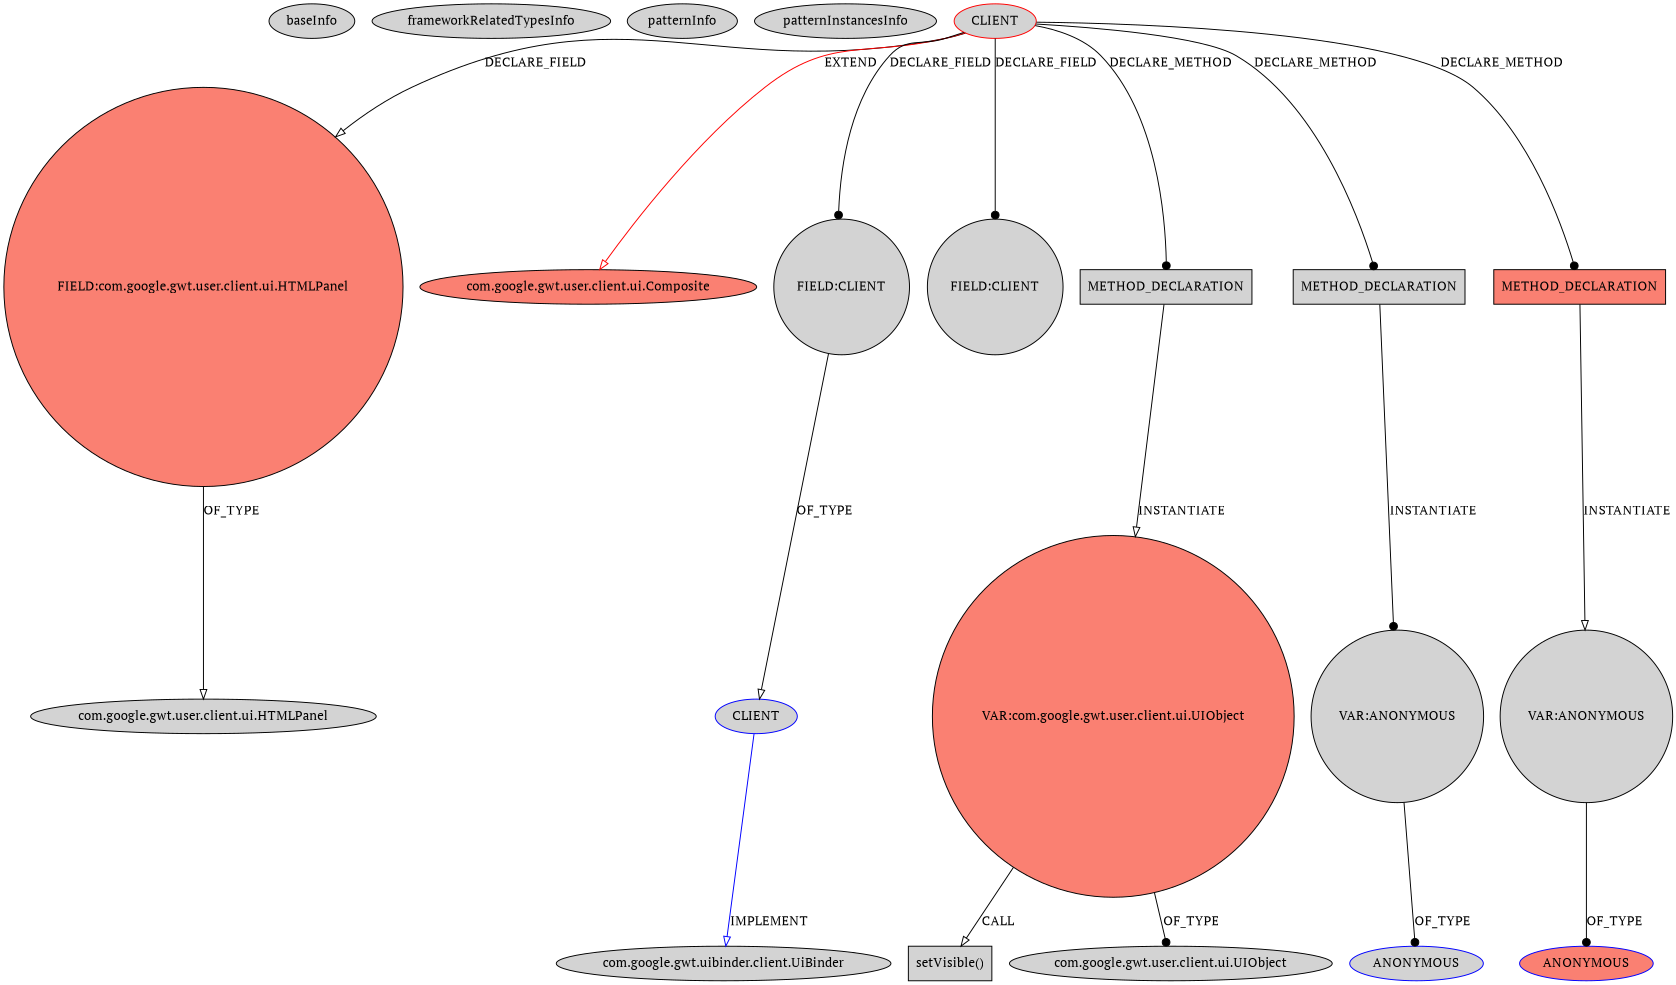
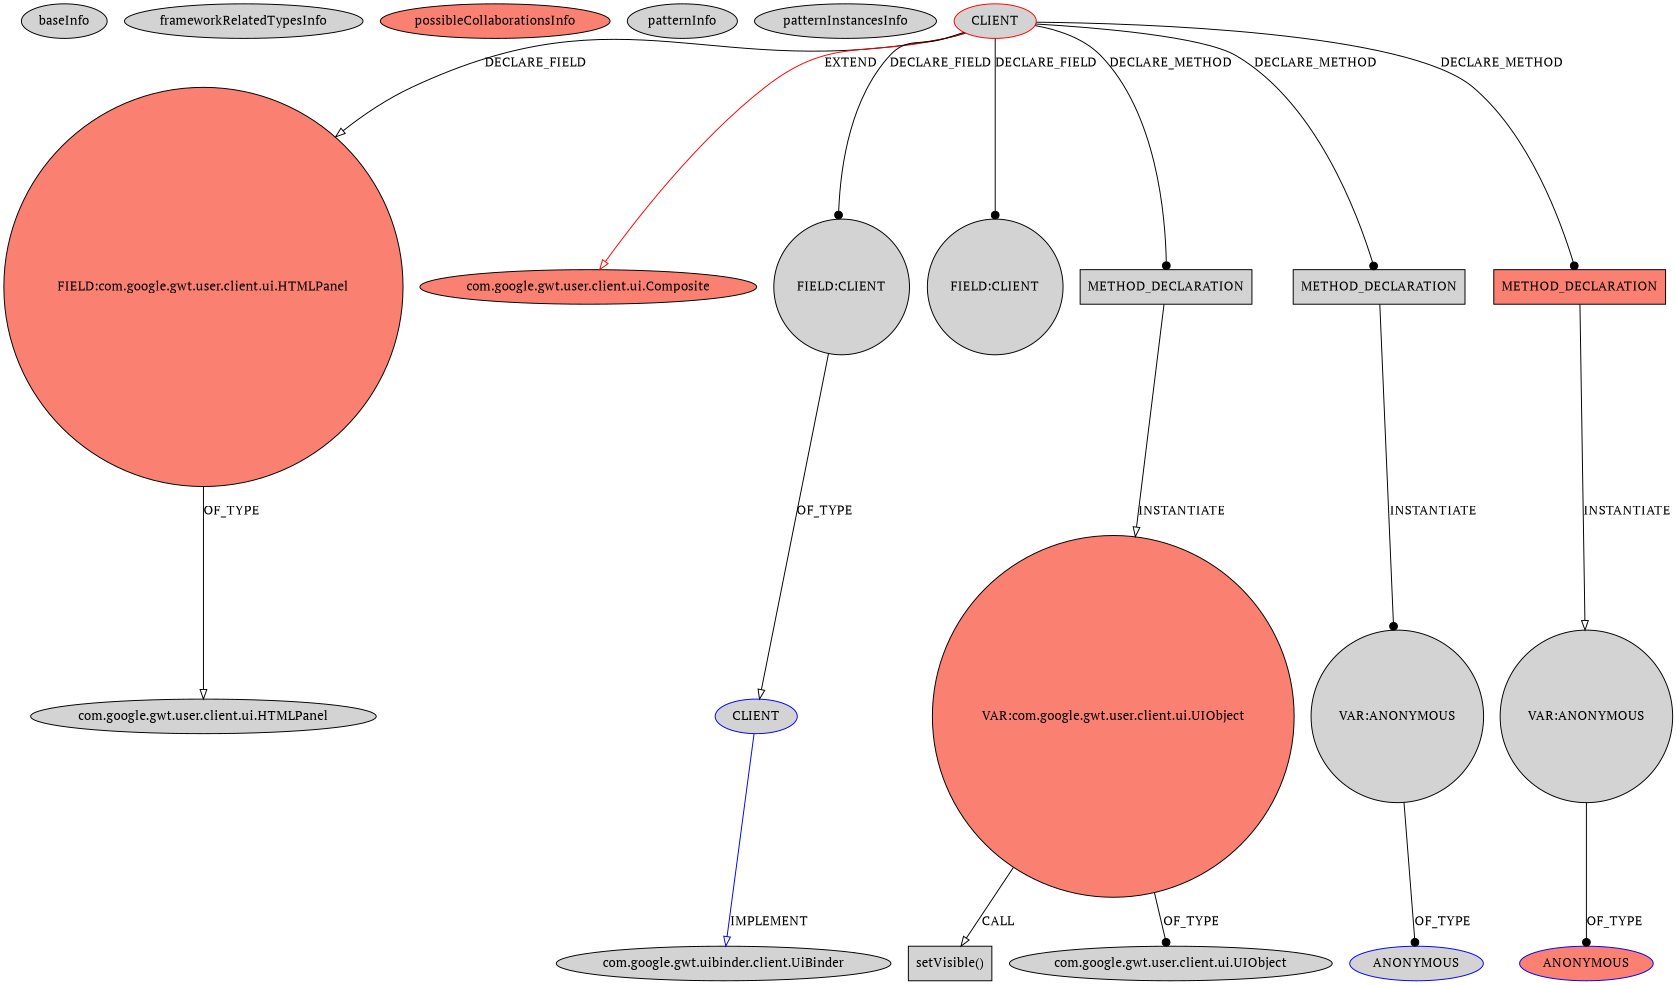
node "possibleCollaborationsInfo": added
